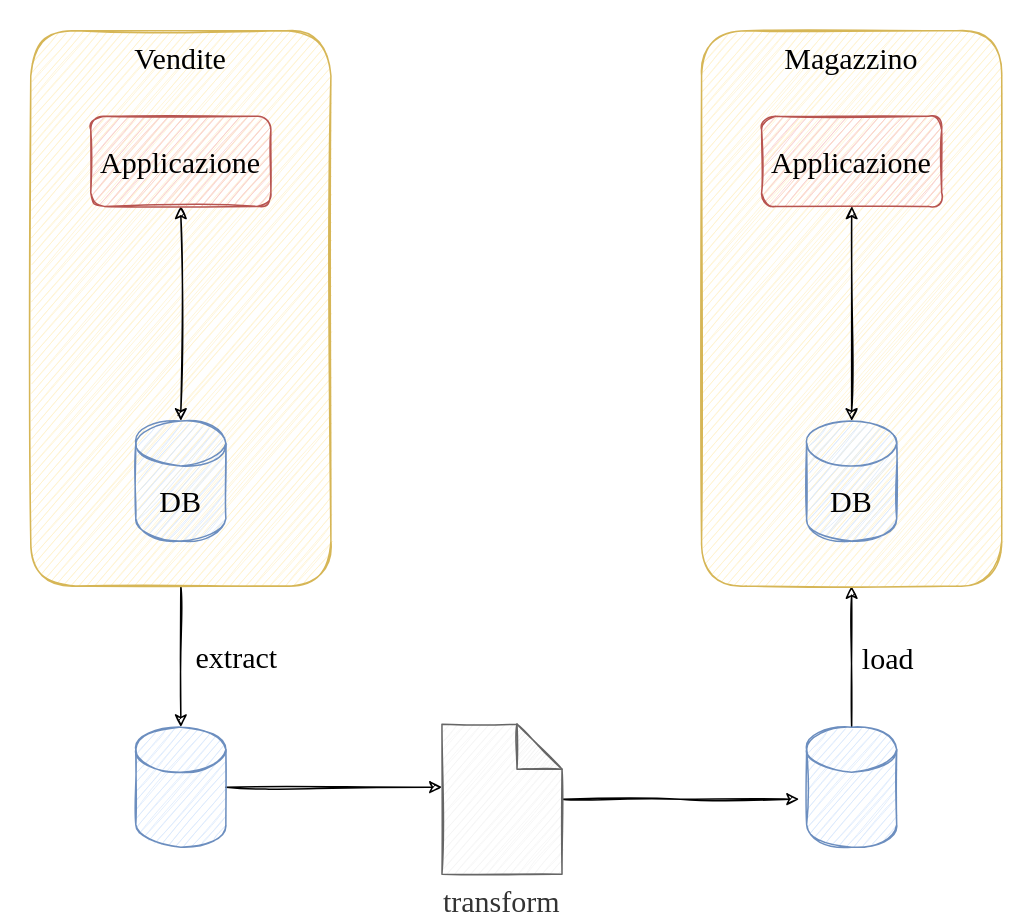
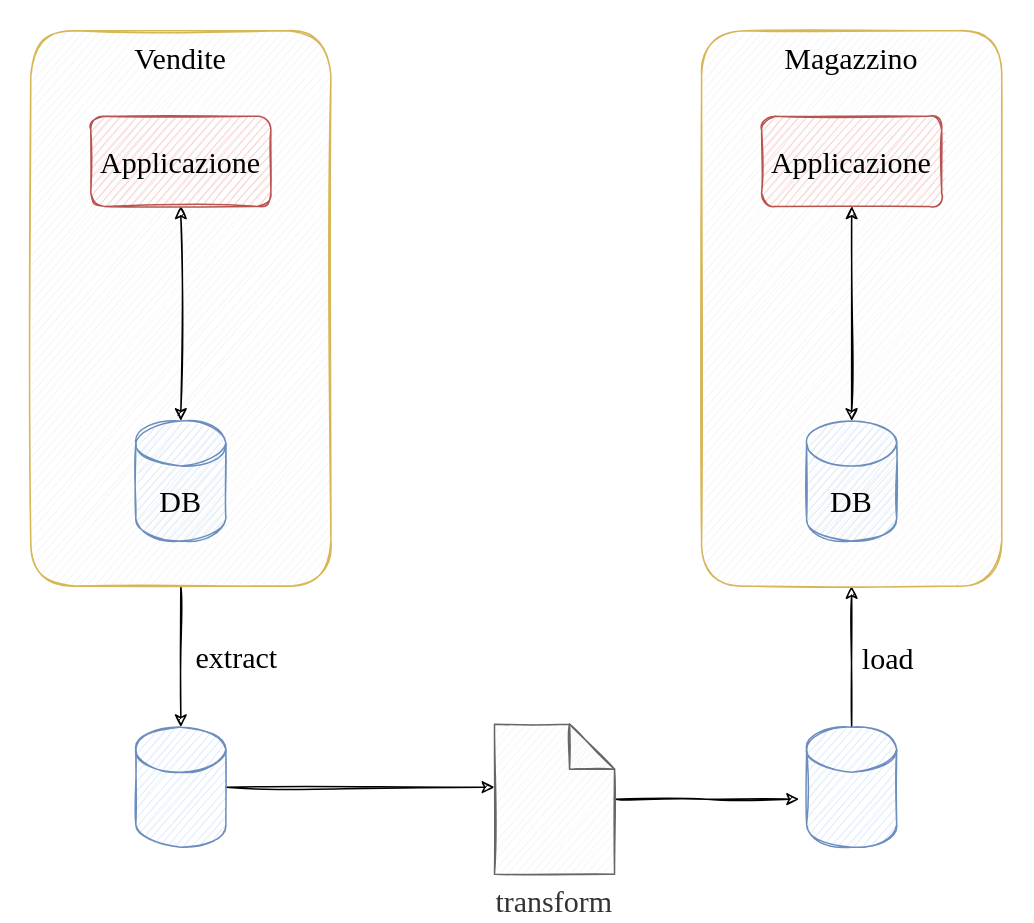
node "Vendite": fillcolor #fff2cc -> #f5f5f5
node "Magazzino": fillcolor #fff2cc -> #f5f5f5
node "transform": moved (502, 799) -> (554, 799)
